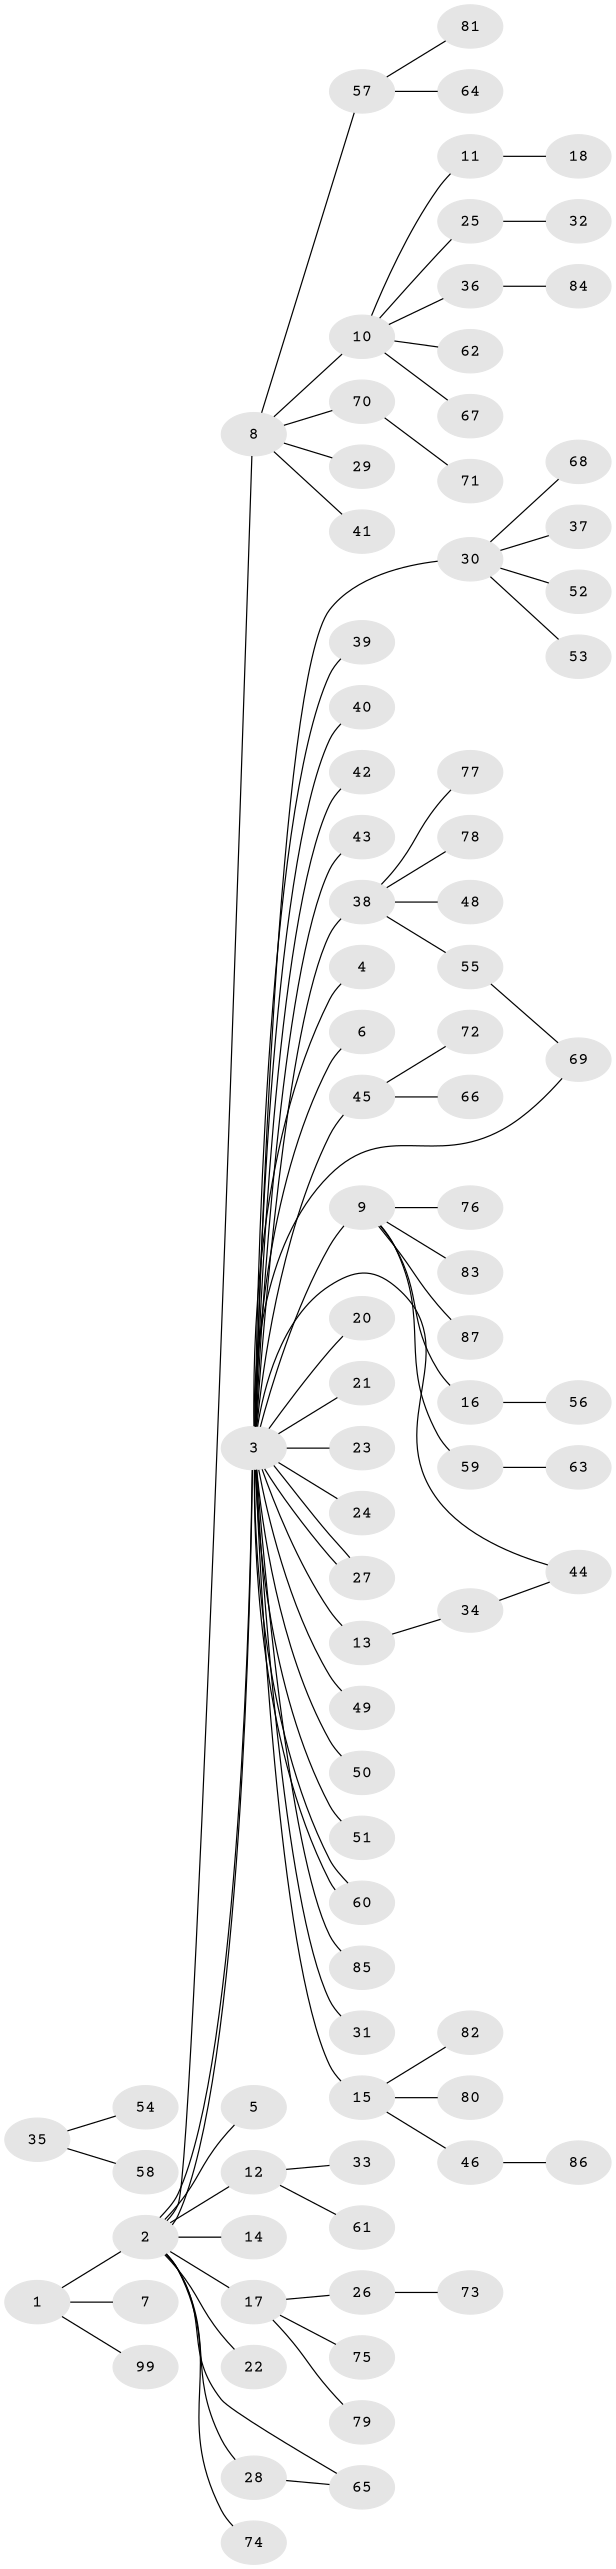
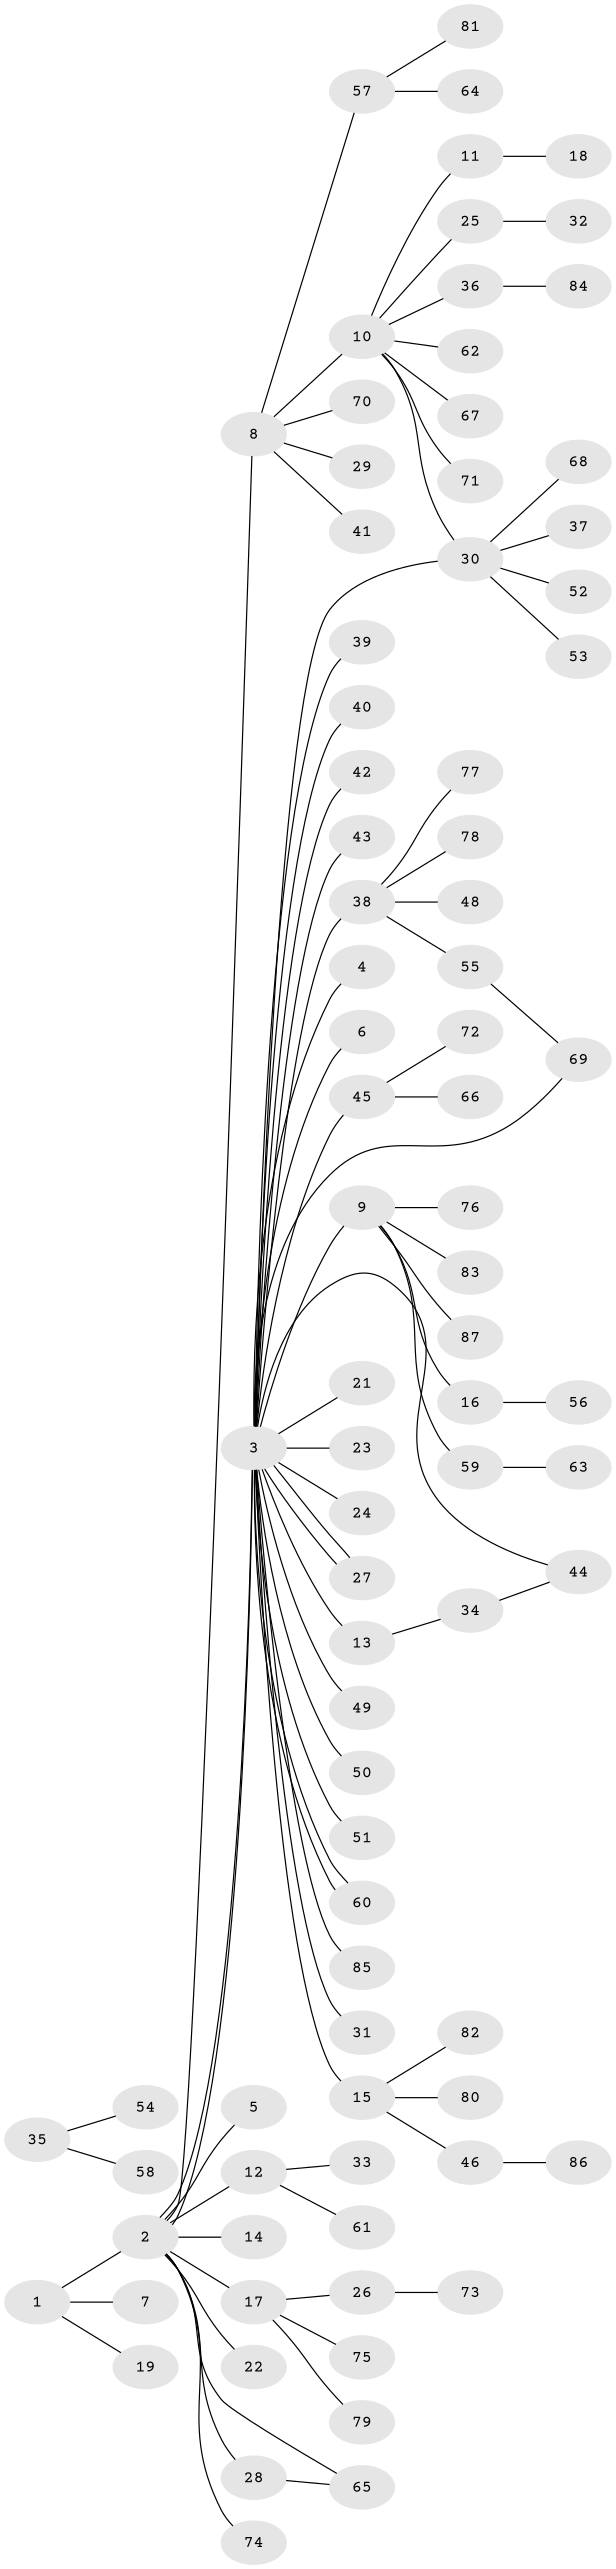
edge "70" -- "71": now "10" -- "71"
edge "10" -- "30": added
node "20": removed
node "99": label "99" -> "19"
